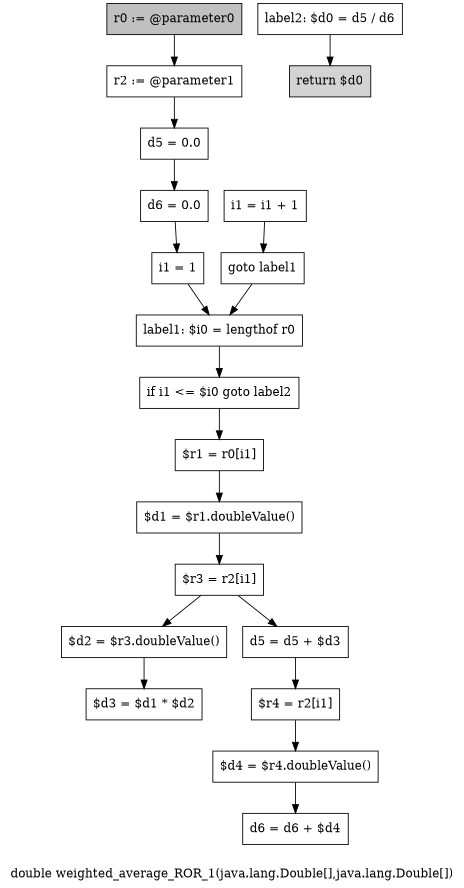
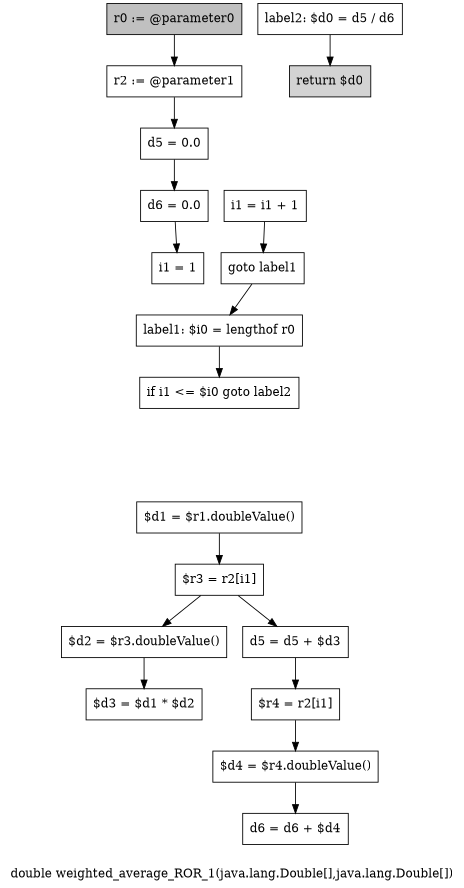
edge "i1 = 1" -> "label1: $i0 = lengthof r0": removed
node "$r1 = r0[i1]": removed
